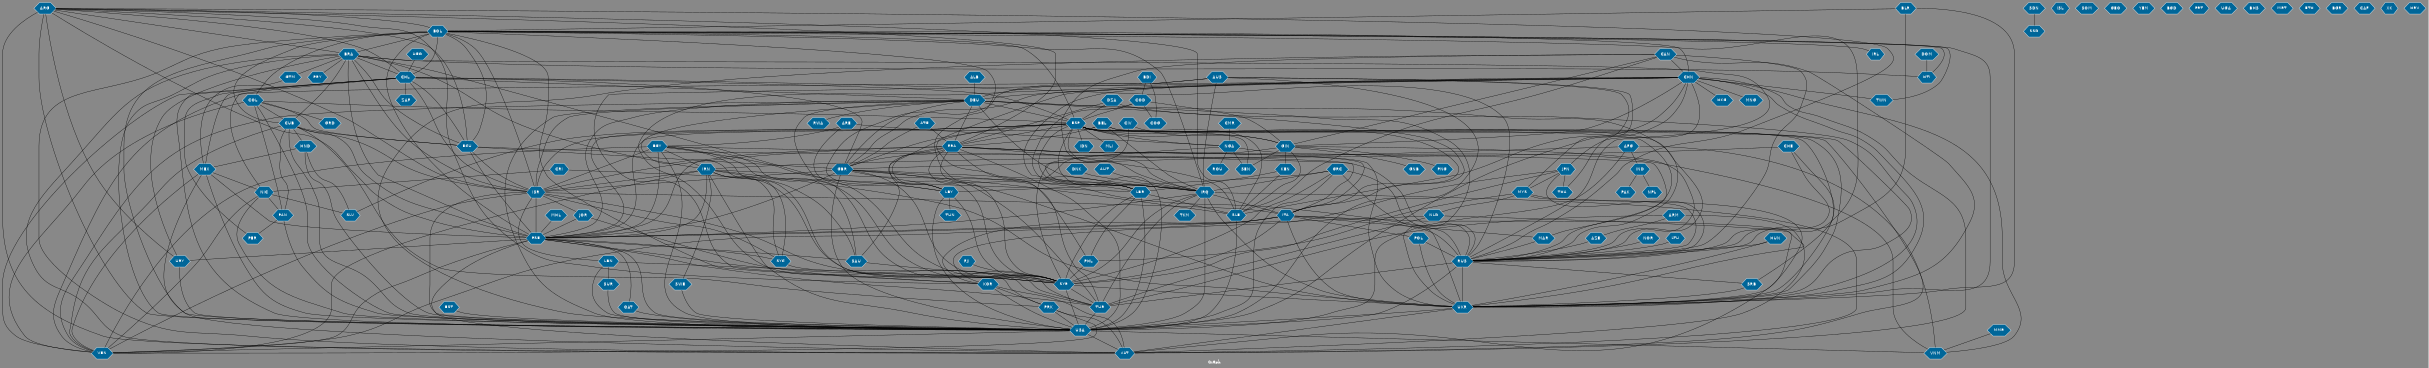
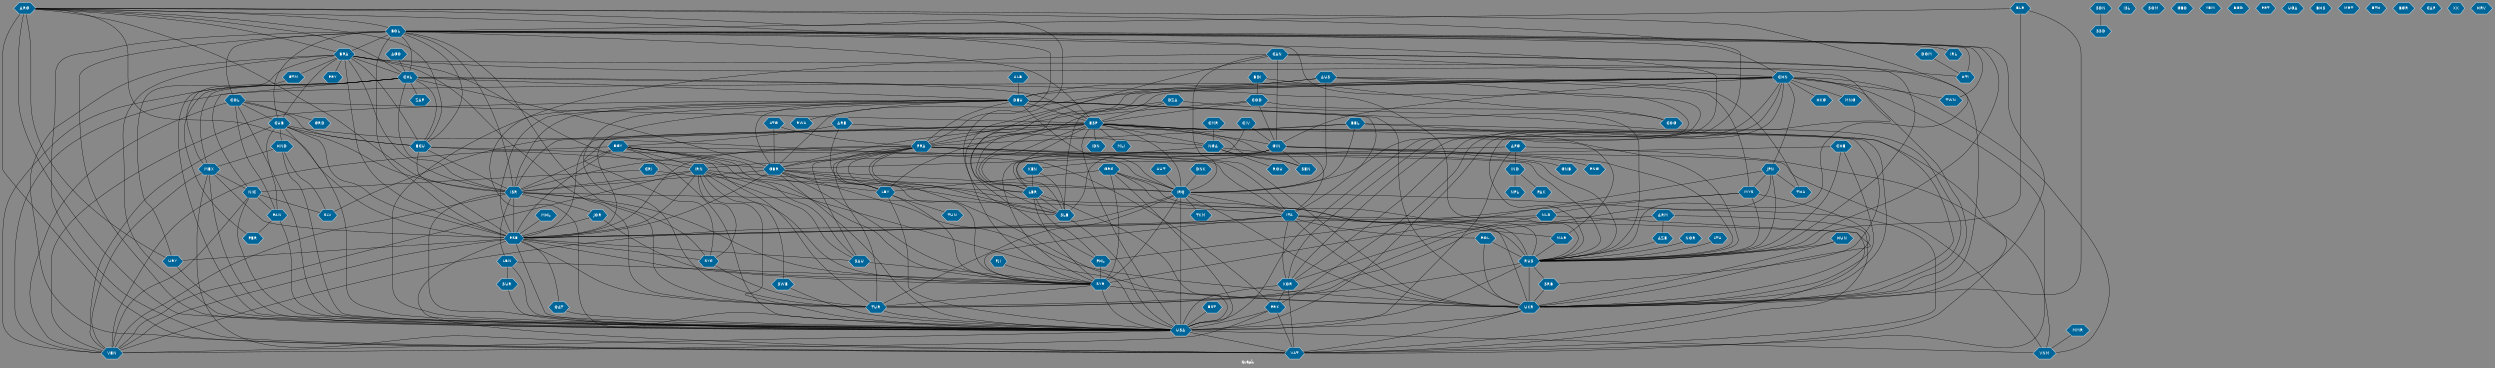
edge "BRA" -- "SYR": now "BRA" -- "TUR"
